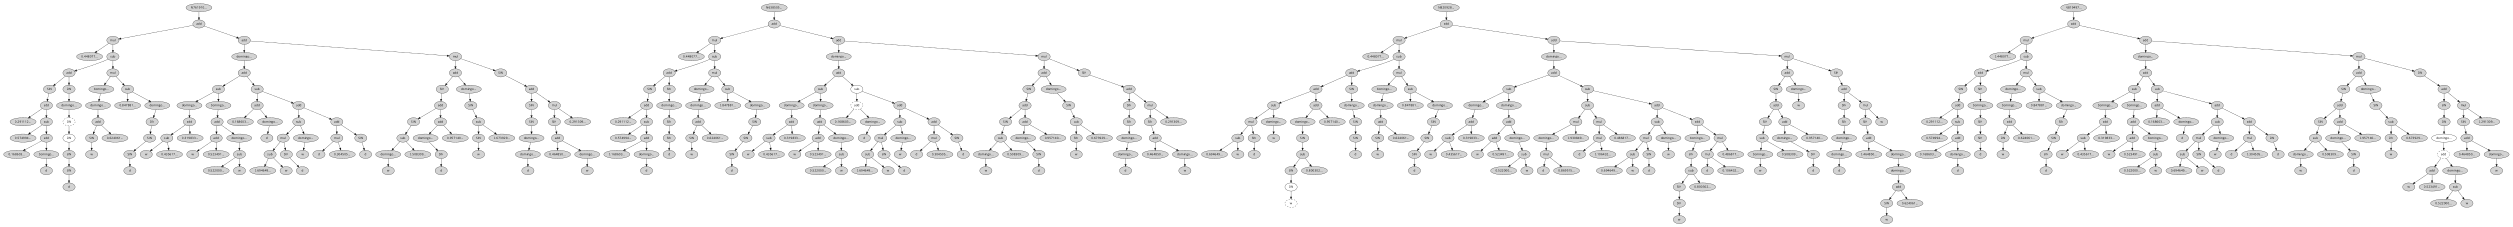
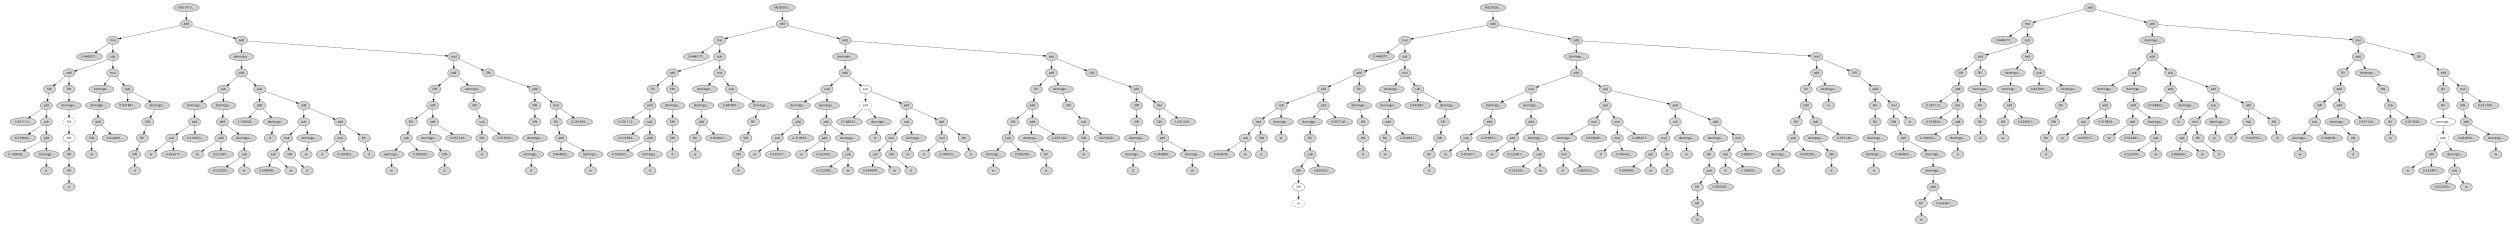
node "N819497...": removed
